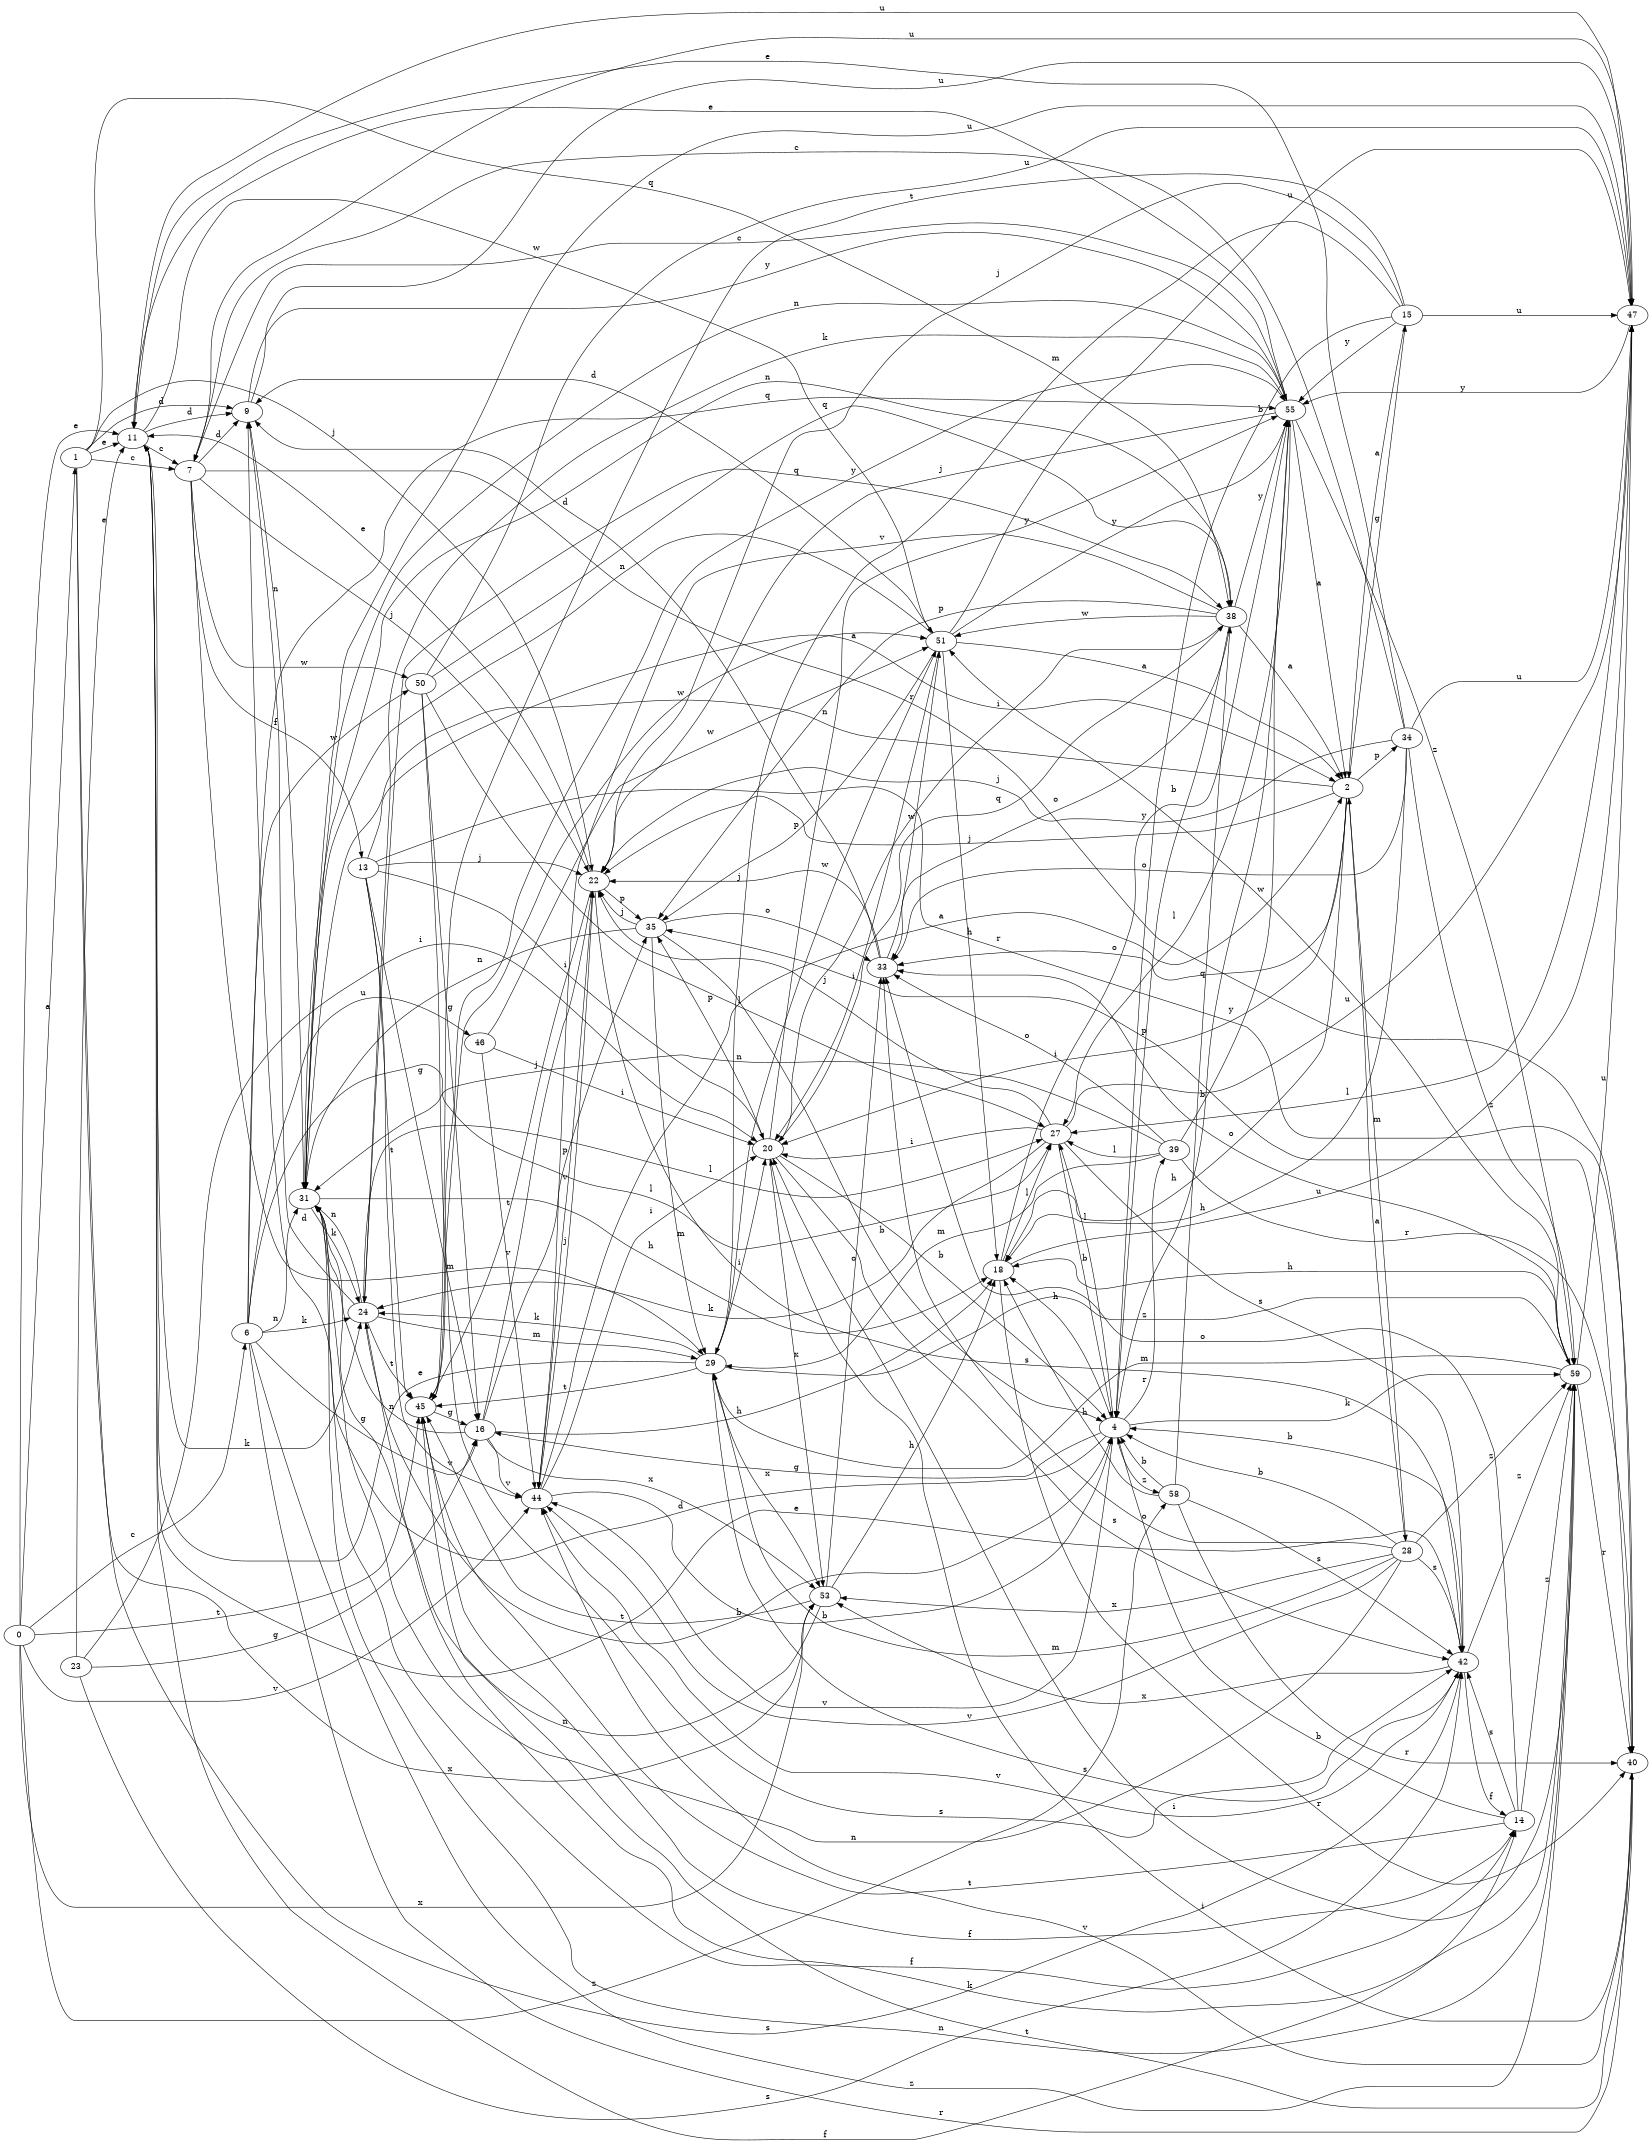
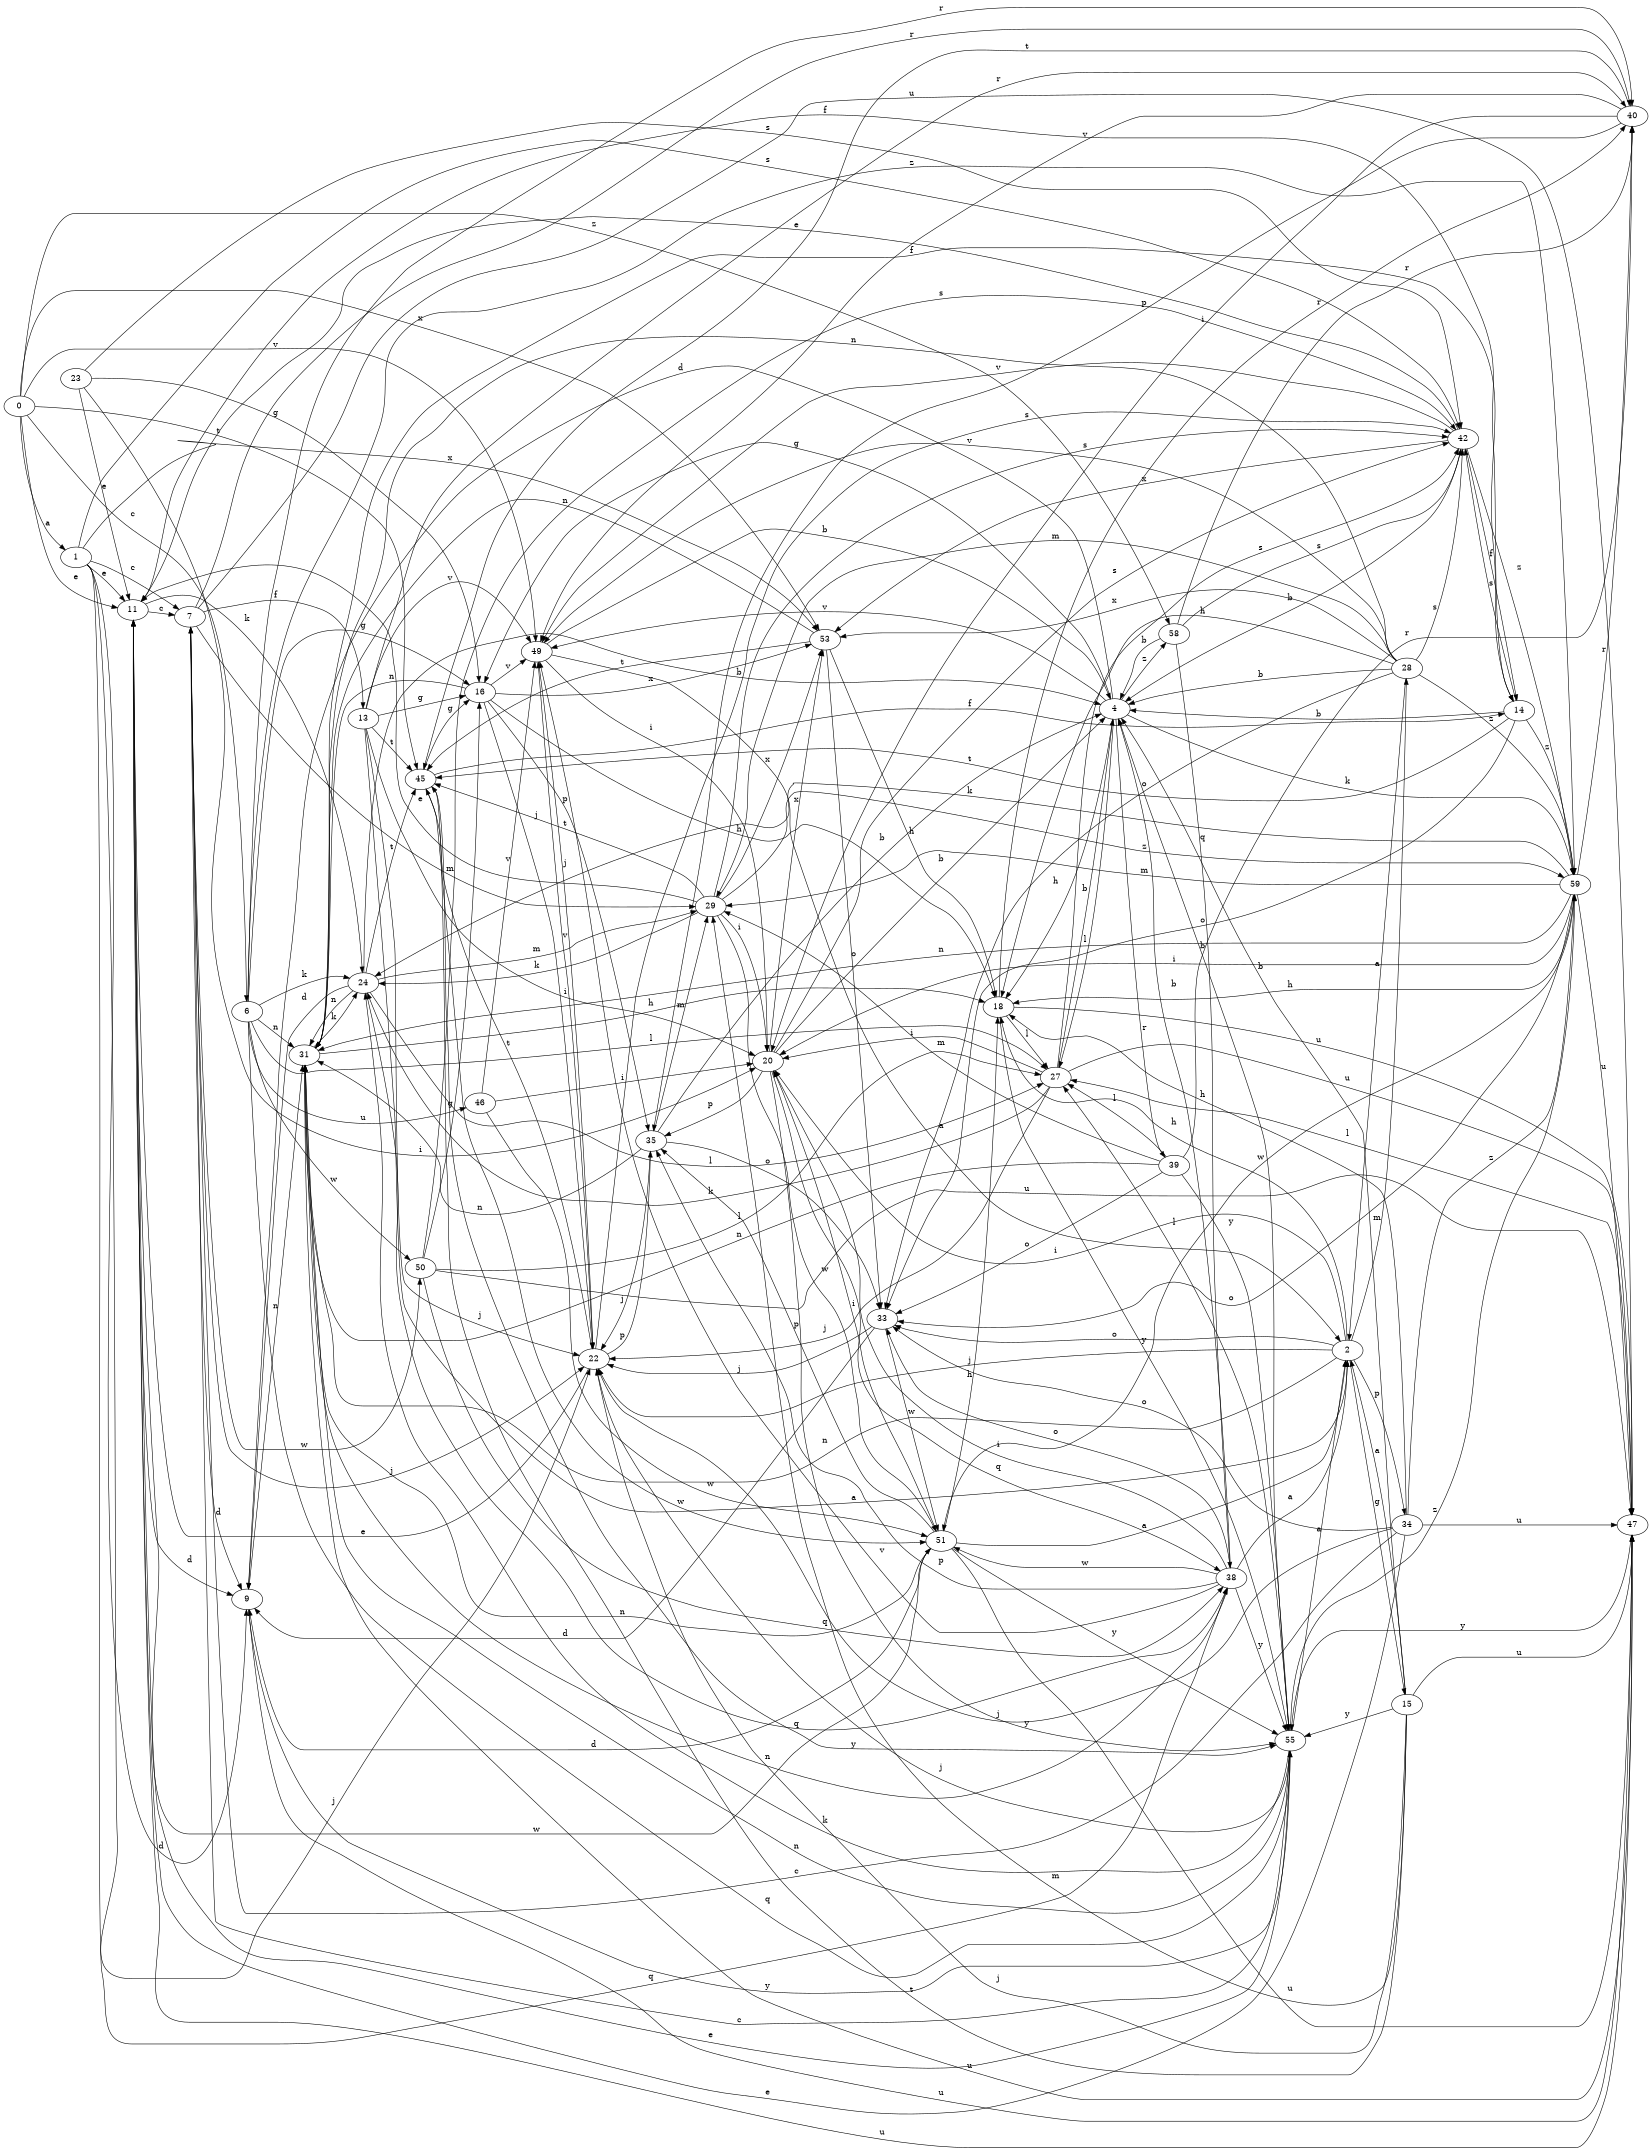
edge "58" -> "18": now "28" -> "18"
node "44": label "44" -> "49"
